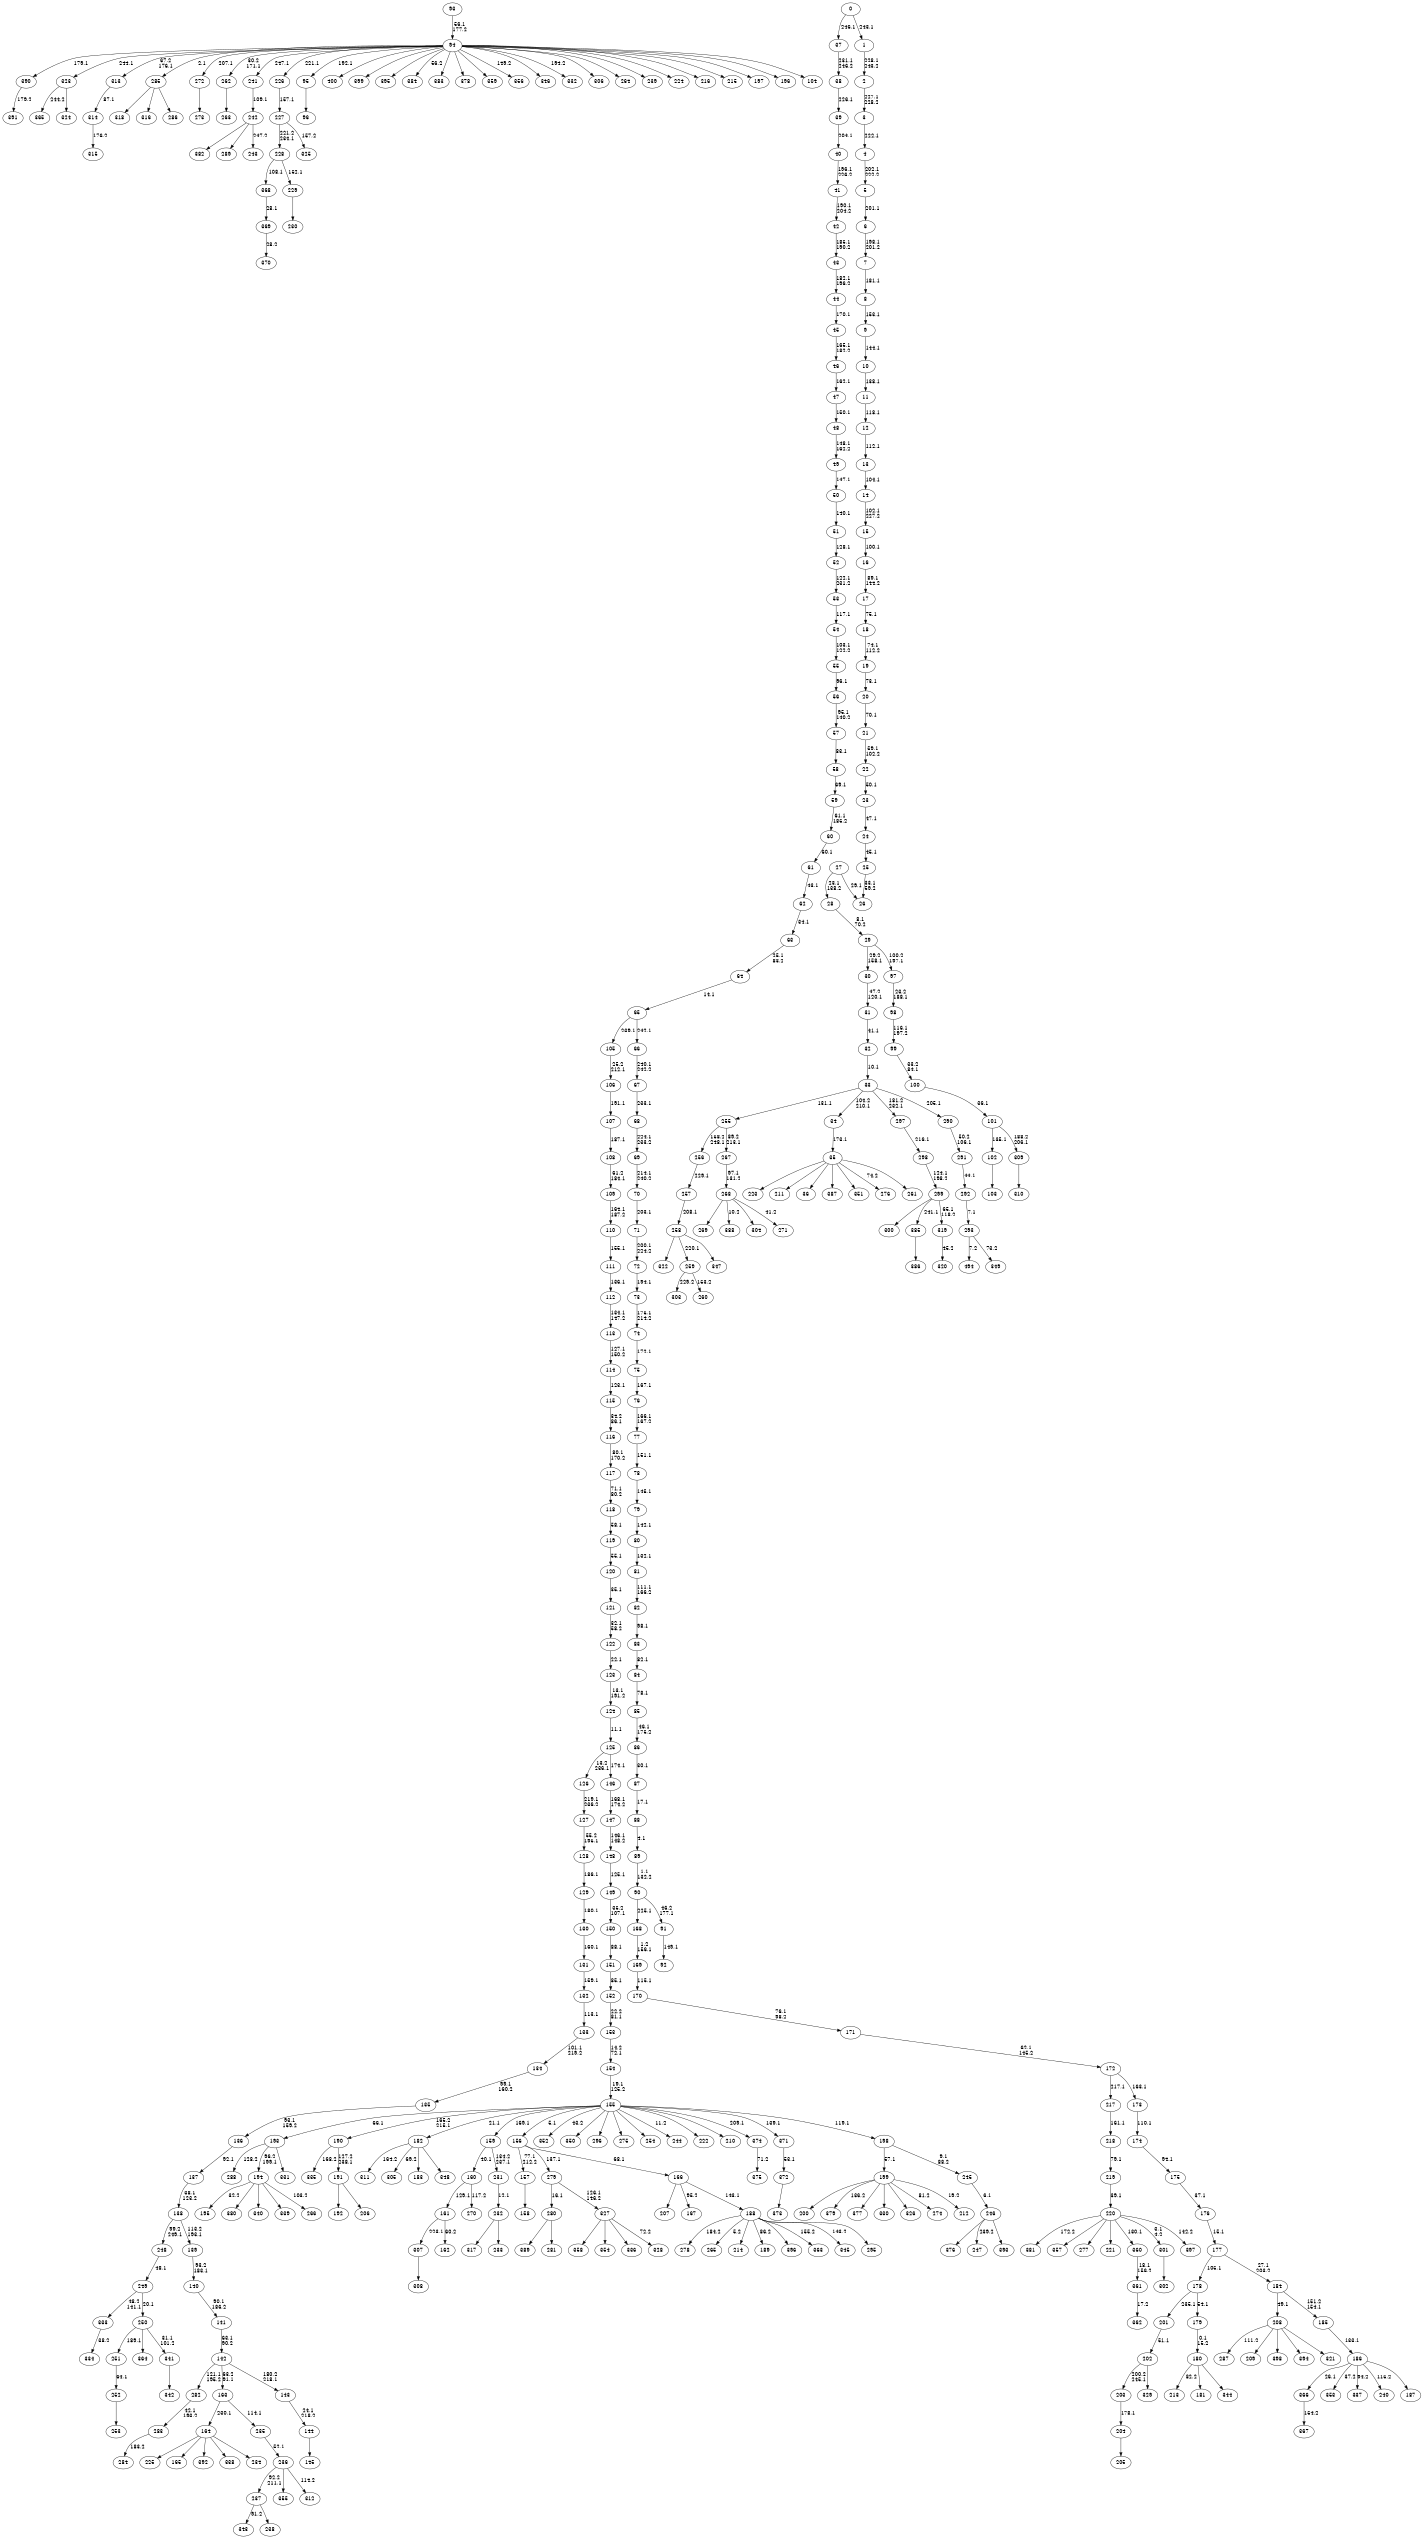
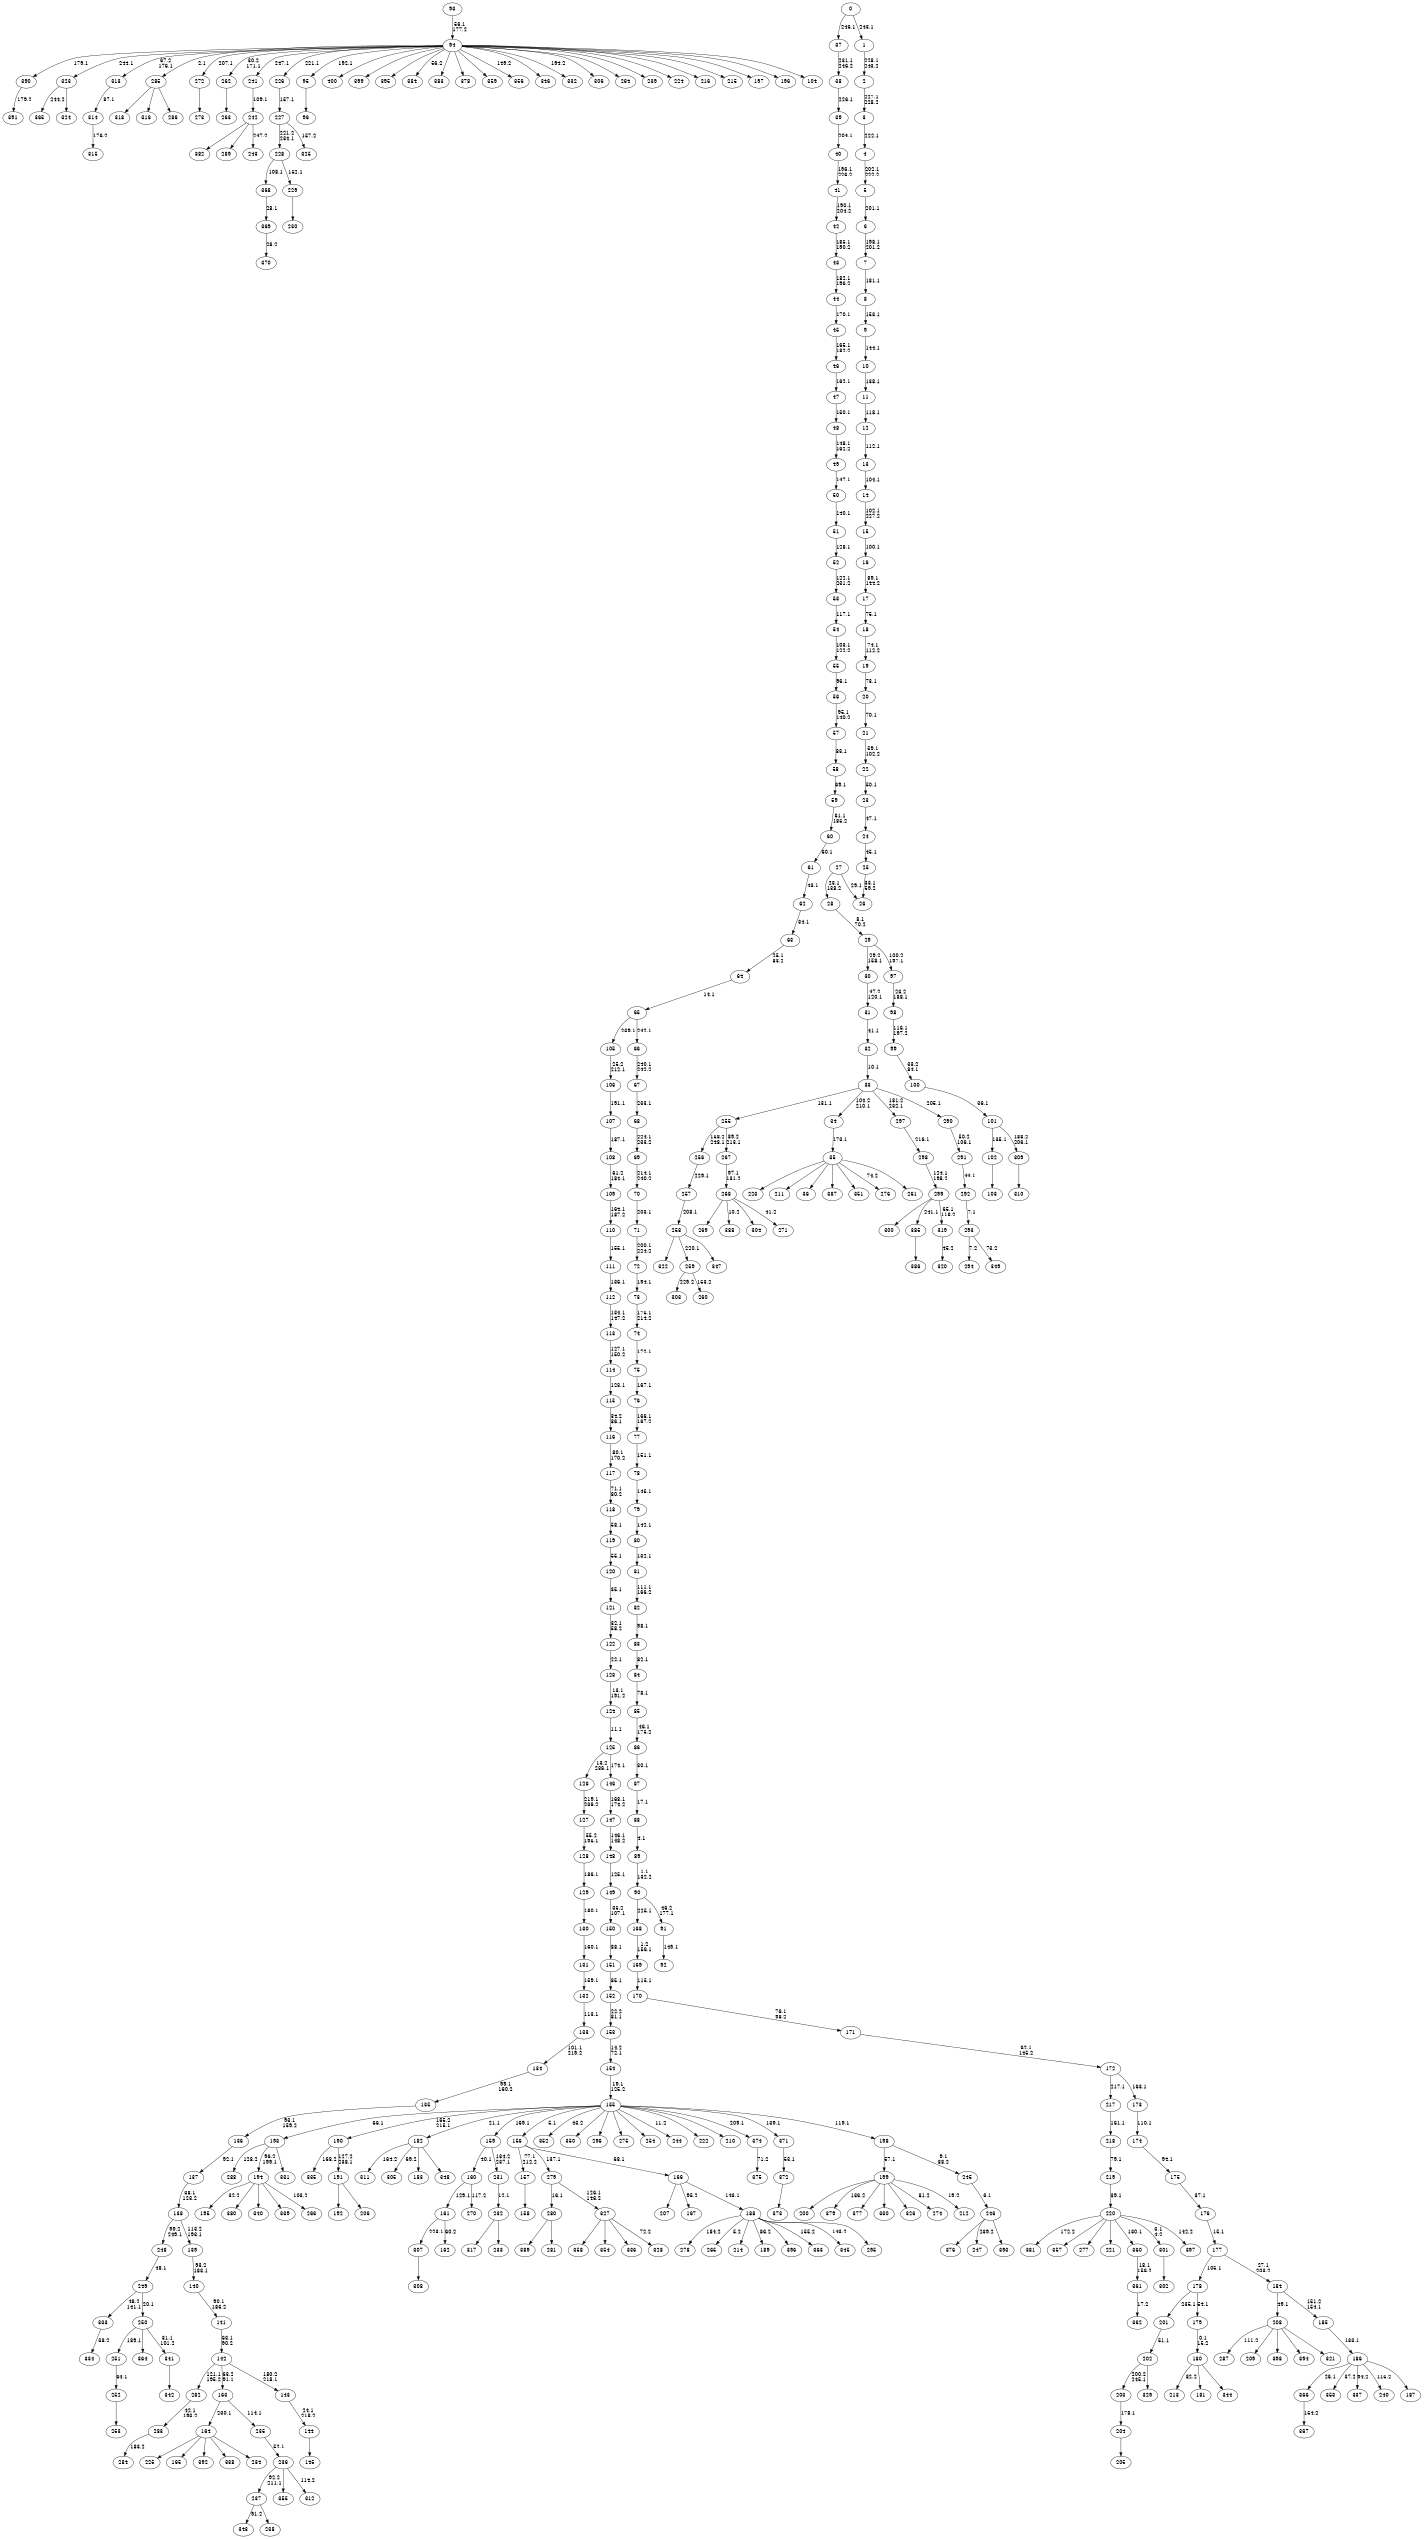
node "494": label "494" -> "294"
